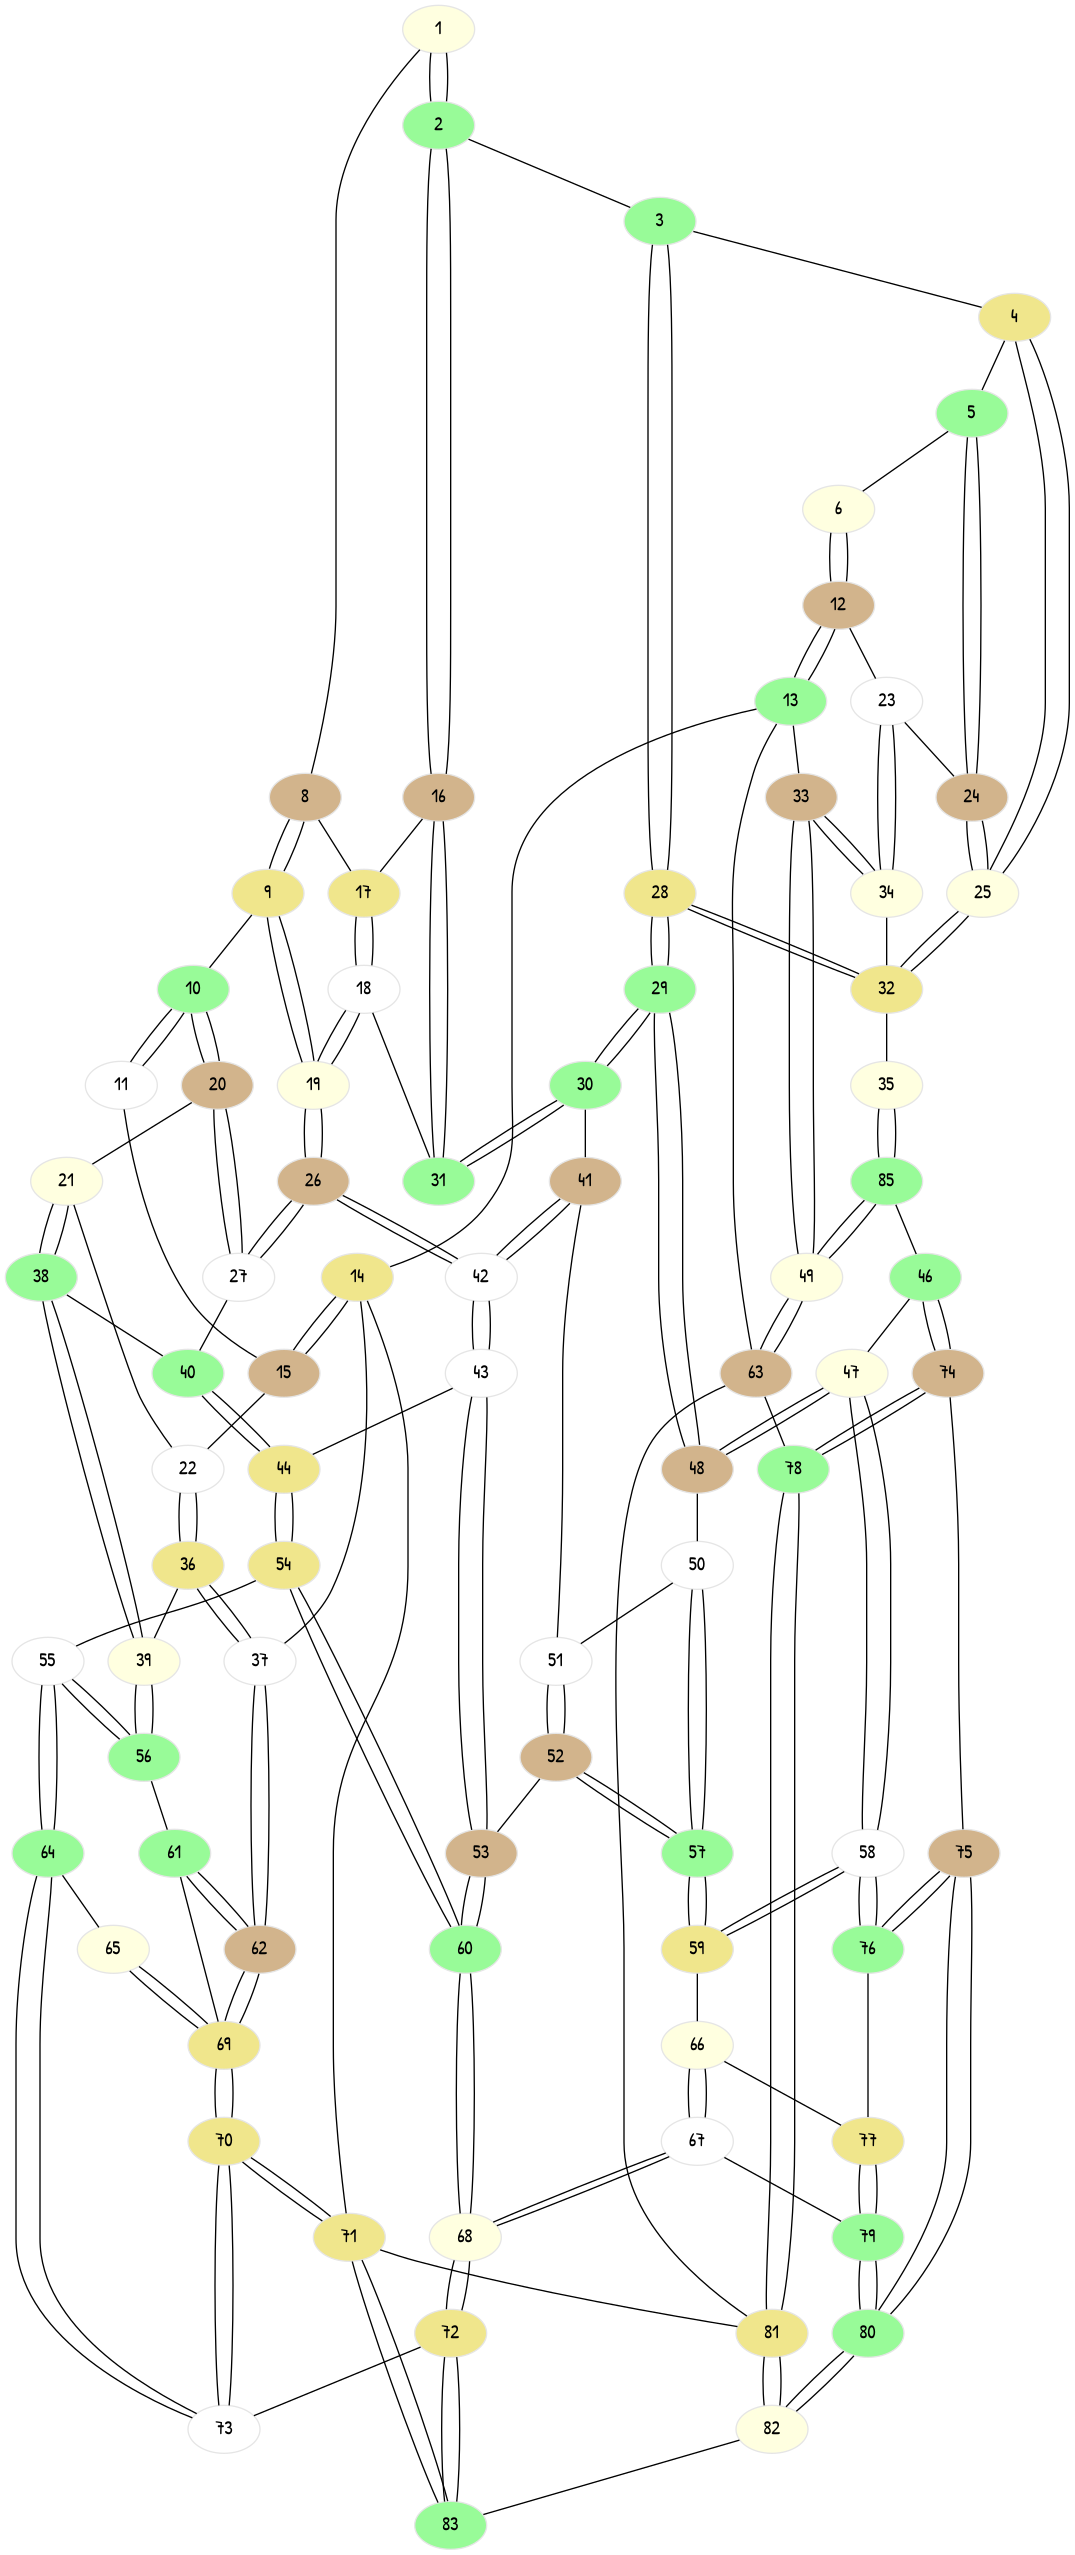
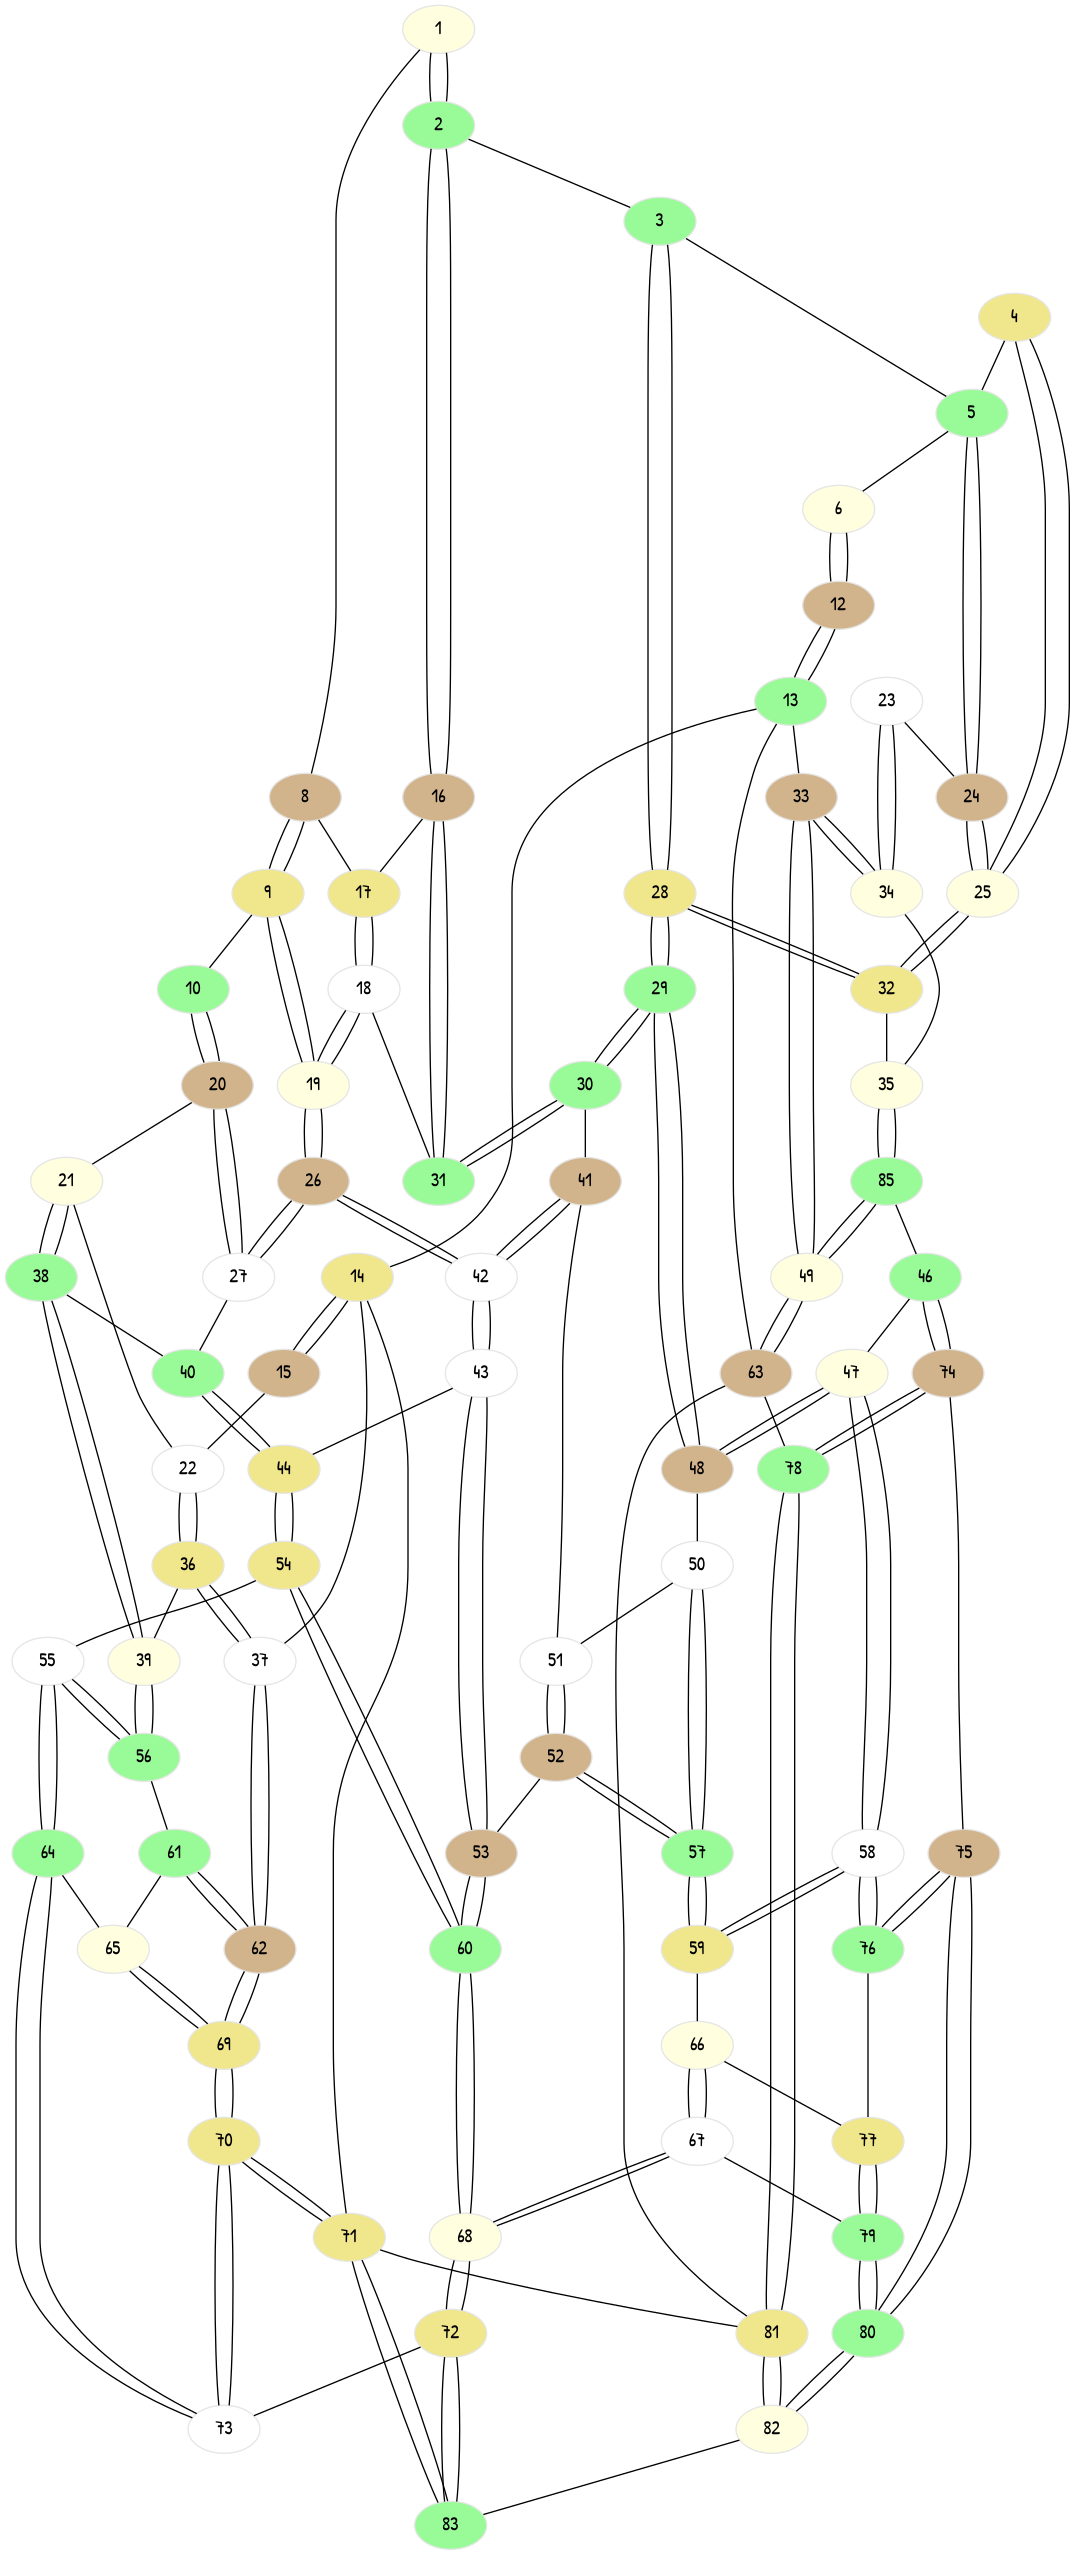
edge "3" -- "4": now "3" -- "5"
edge "12" -- "23": removed
edge "34" -- "32": now "34" -- "35"
node "11": removed
edge "61" -- "69": now "61" -- "65"
